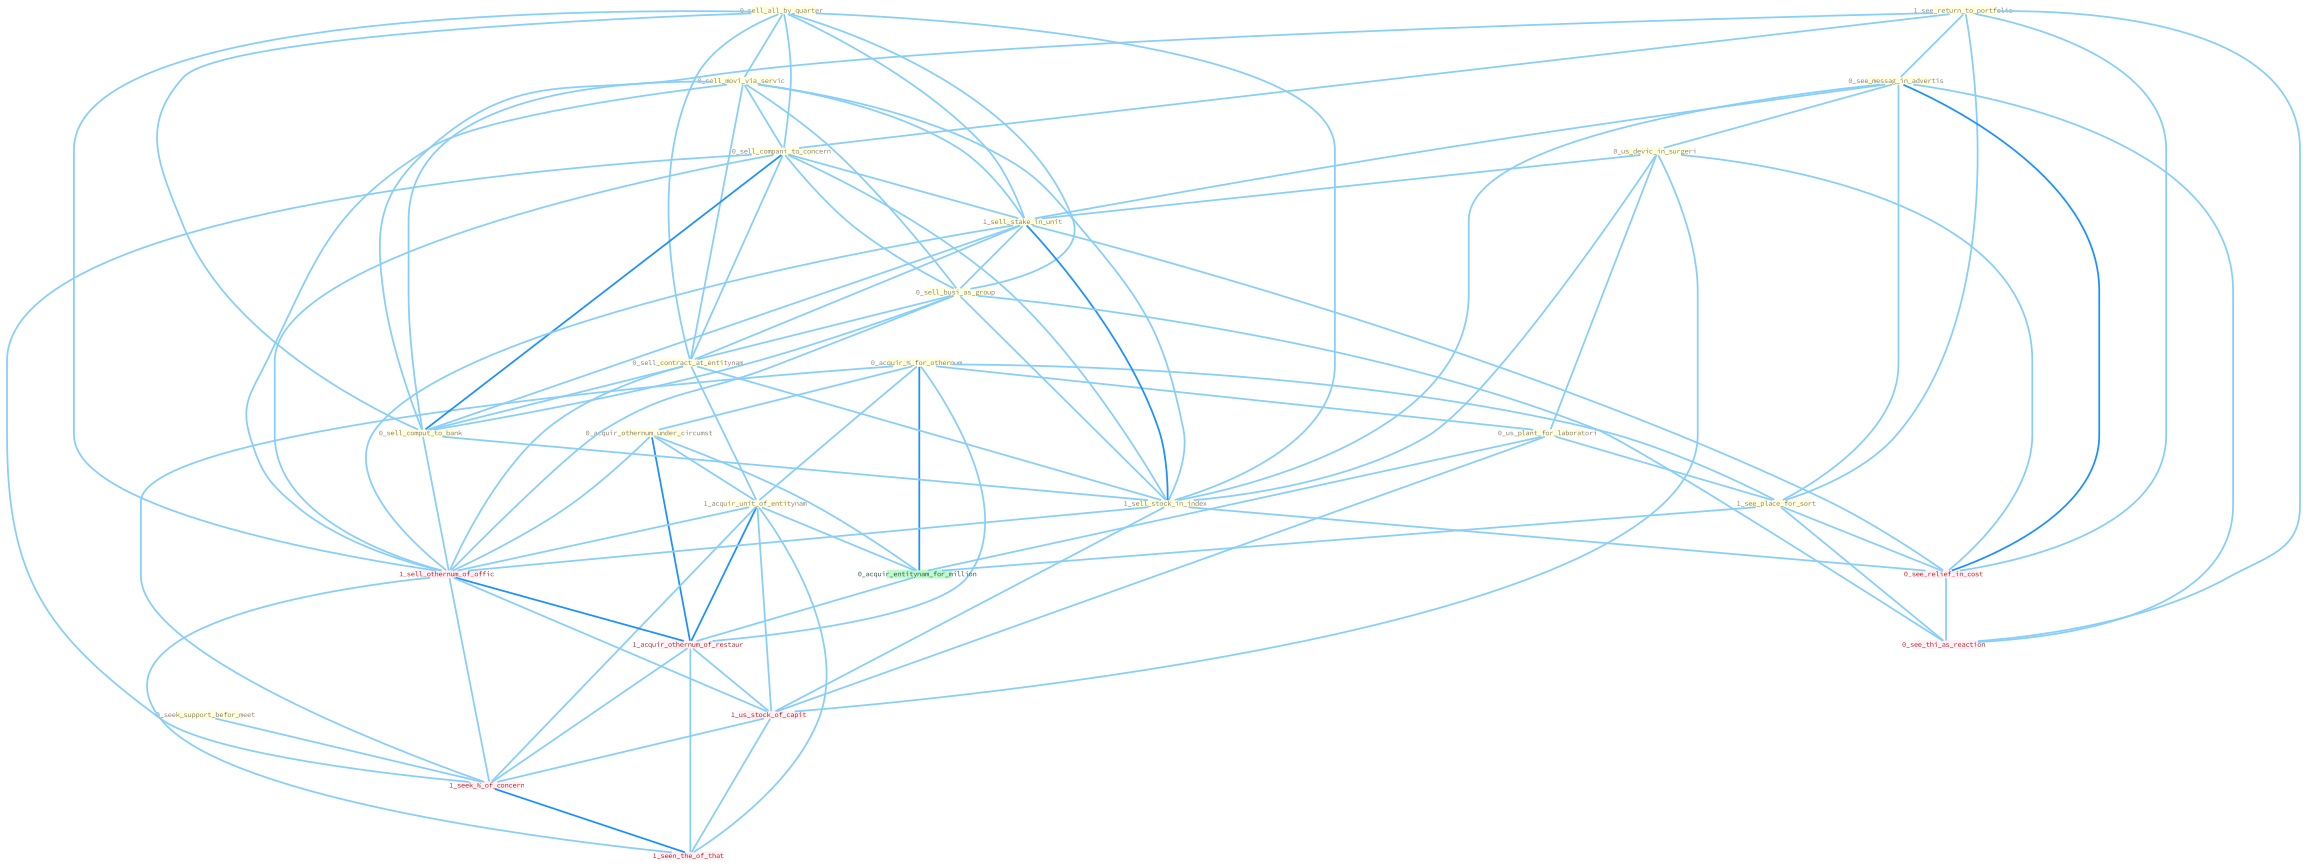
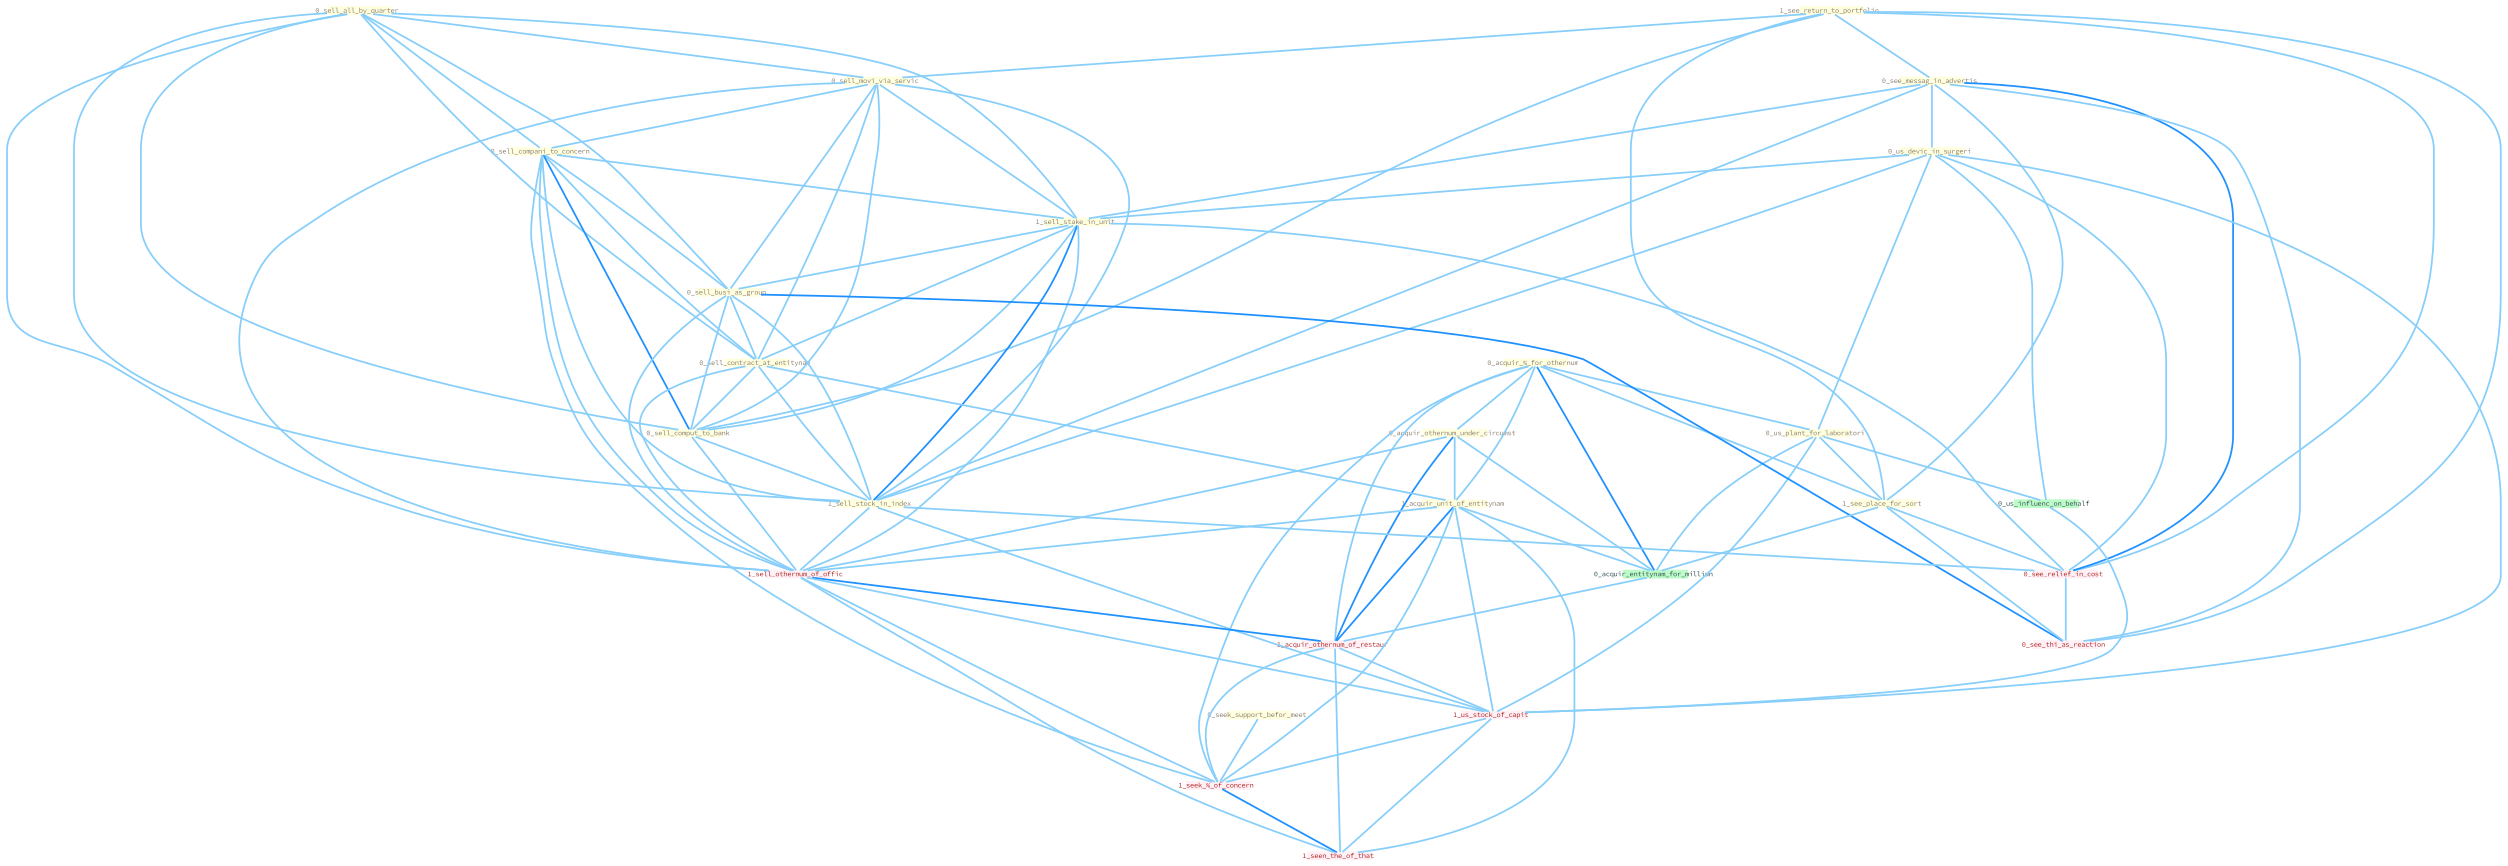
edge "1_see_return_to_portfolio" -- "0_sell_compani_to_concern": now "1_see_return_to_portfolio" -- "0_sell_movi_via_servic"
edge "0_sell_busi_as_group" -- "0_see_thi_as_reaction": color #87cefa -> #1e90ff
node "0_us_influenc_on_behalf": added
